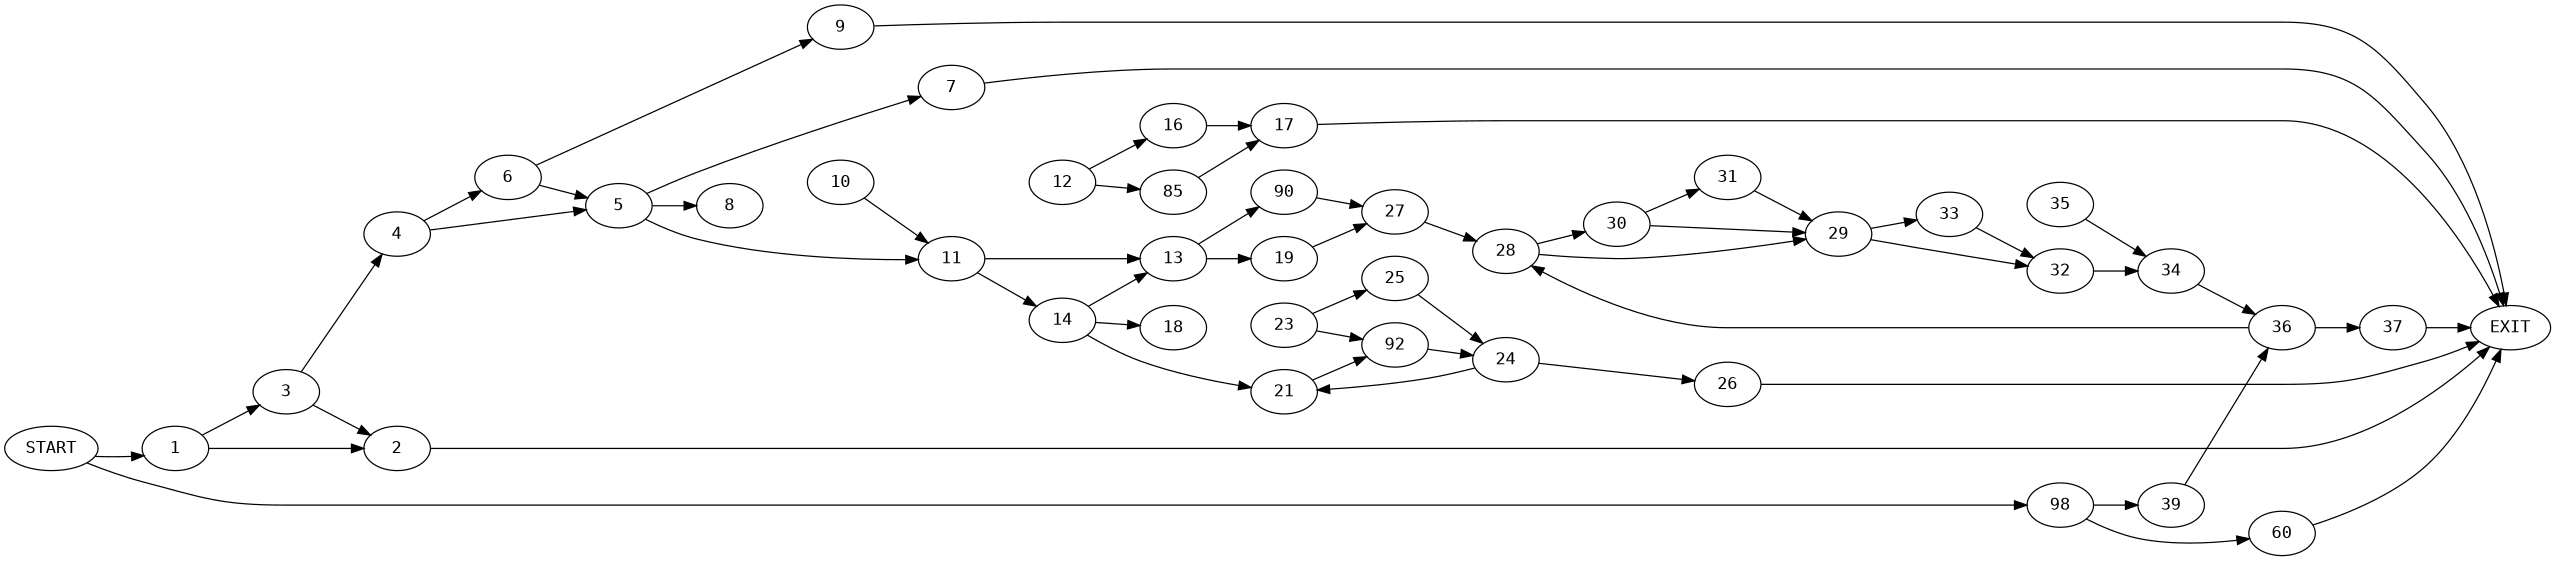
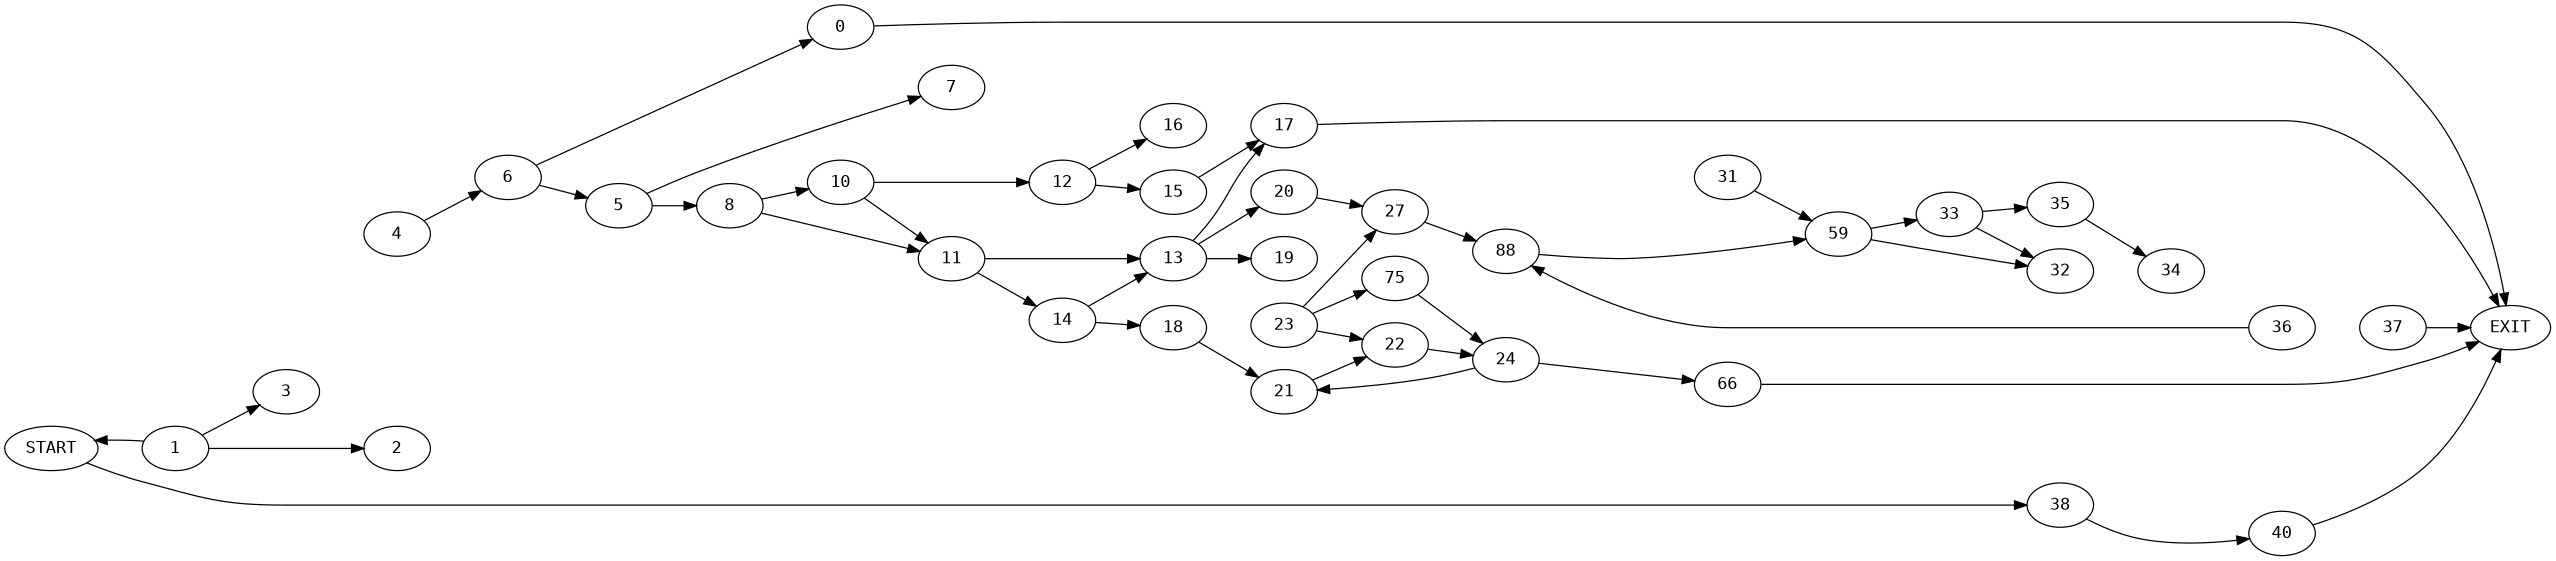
node "9": label "9" -> "0"
edge "7" -> "EXIT": removed
edge "16" -> "17": now "13" -> "17"
edge "10" -> "12": added
node "85": label "85" -> "15"
node "90": label "90" -> "20"
edge "8" -> "10": added
edge "33" -> "35": added
edge "4" -> "5": removed
node "30": removed
node "29": label "29" -> "59"
edge "19" -> "27": now "23" -> "27"
node "28": label "28" -> "88"
edge "5" -> "11": now "8" -> "11"
edge "32" -> "34": removed
node "25": label "25" -> "75"
edge "34" -> "36": removed
edge "3" -> "4": removed
edge "36" -> "37": removed
node "92": label "92" -> "22"
edge "14" -> "21": now "18" -> "21"
node "26": label "26" -> "66"
edge "3" -> "2": removed
edge "2" -> "EXIT": removed
edge "START" -> "1": reversed
node "98": label "98" -> "38"
node "39": removed
node "60": label "60" -> "40"
